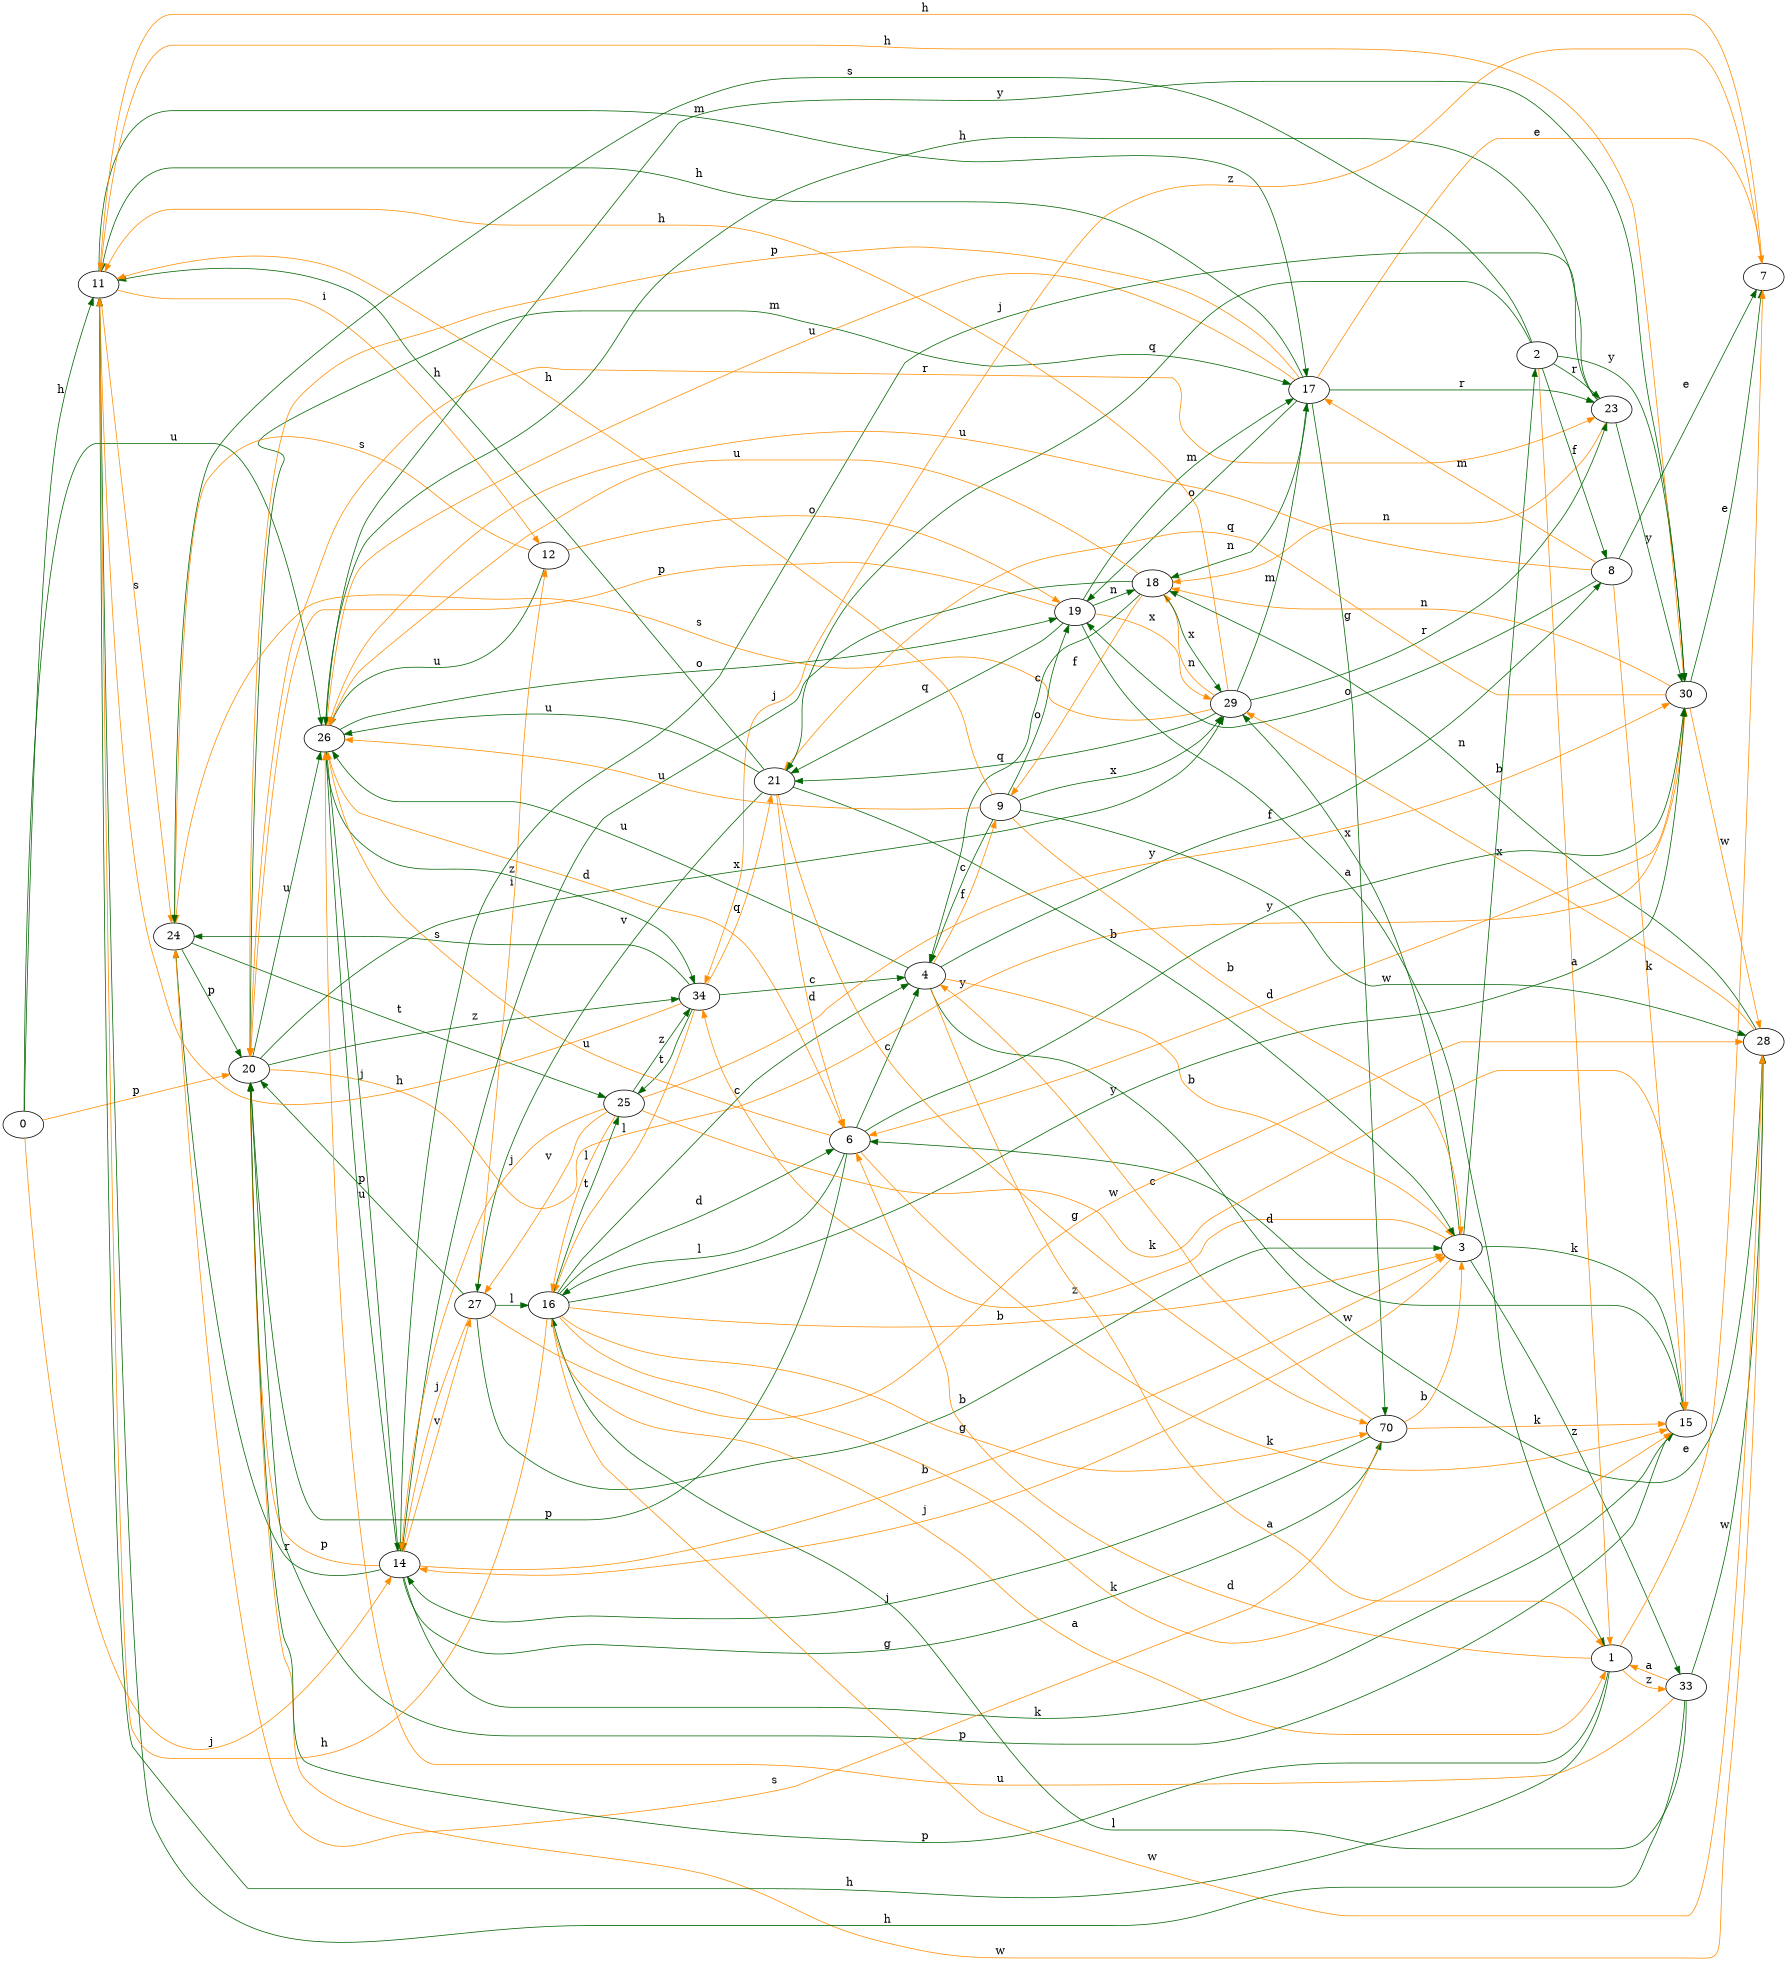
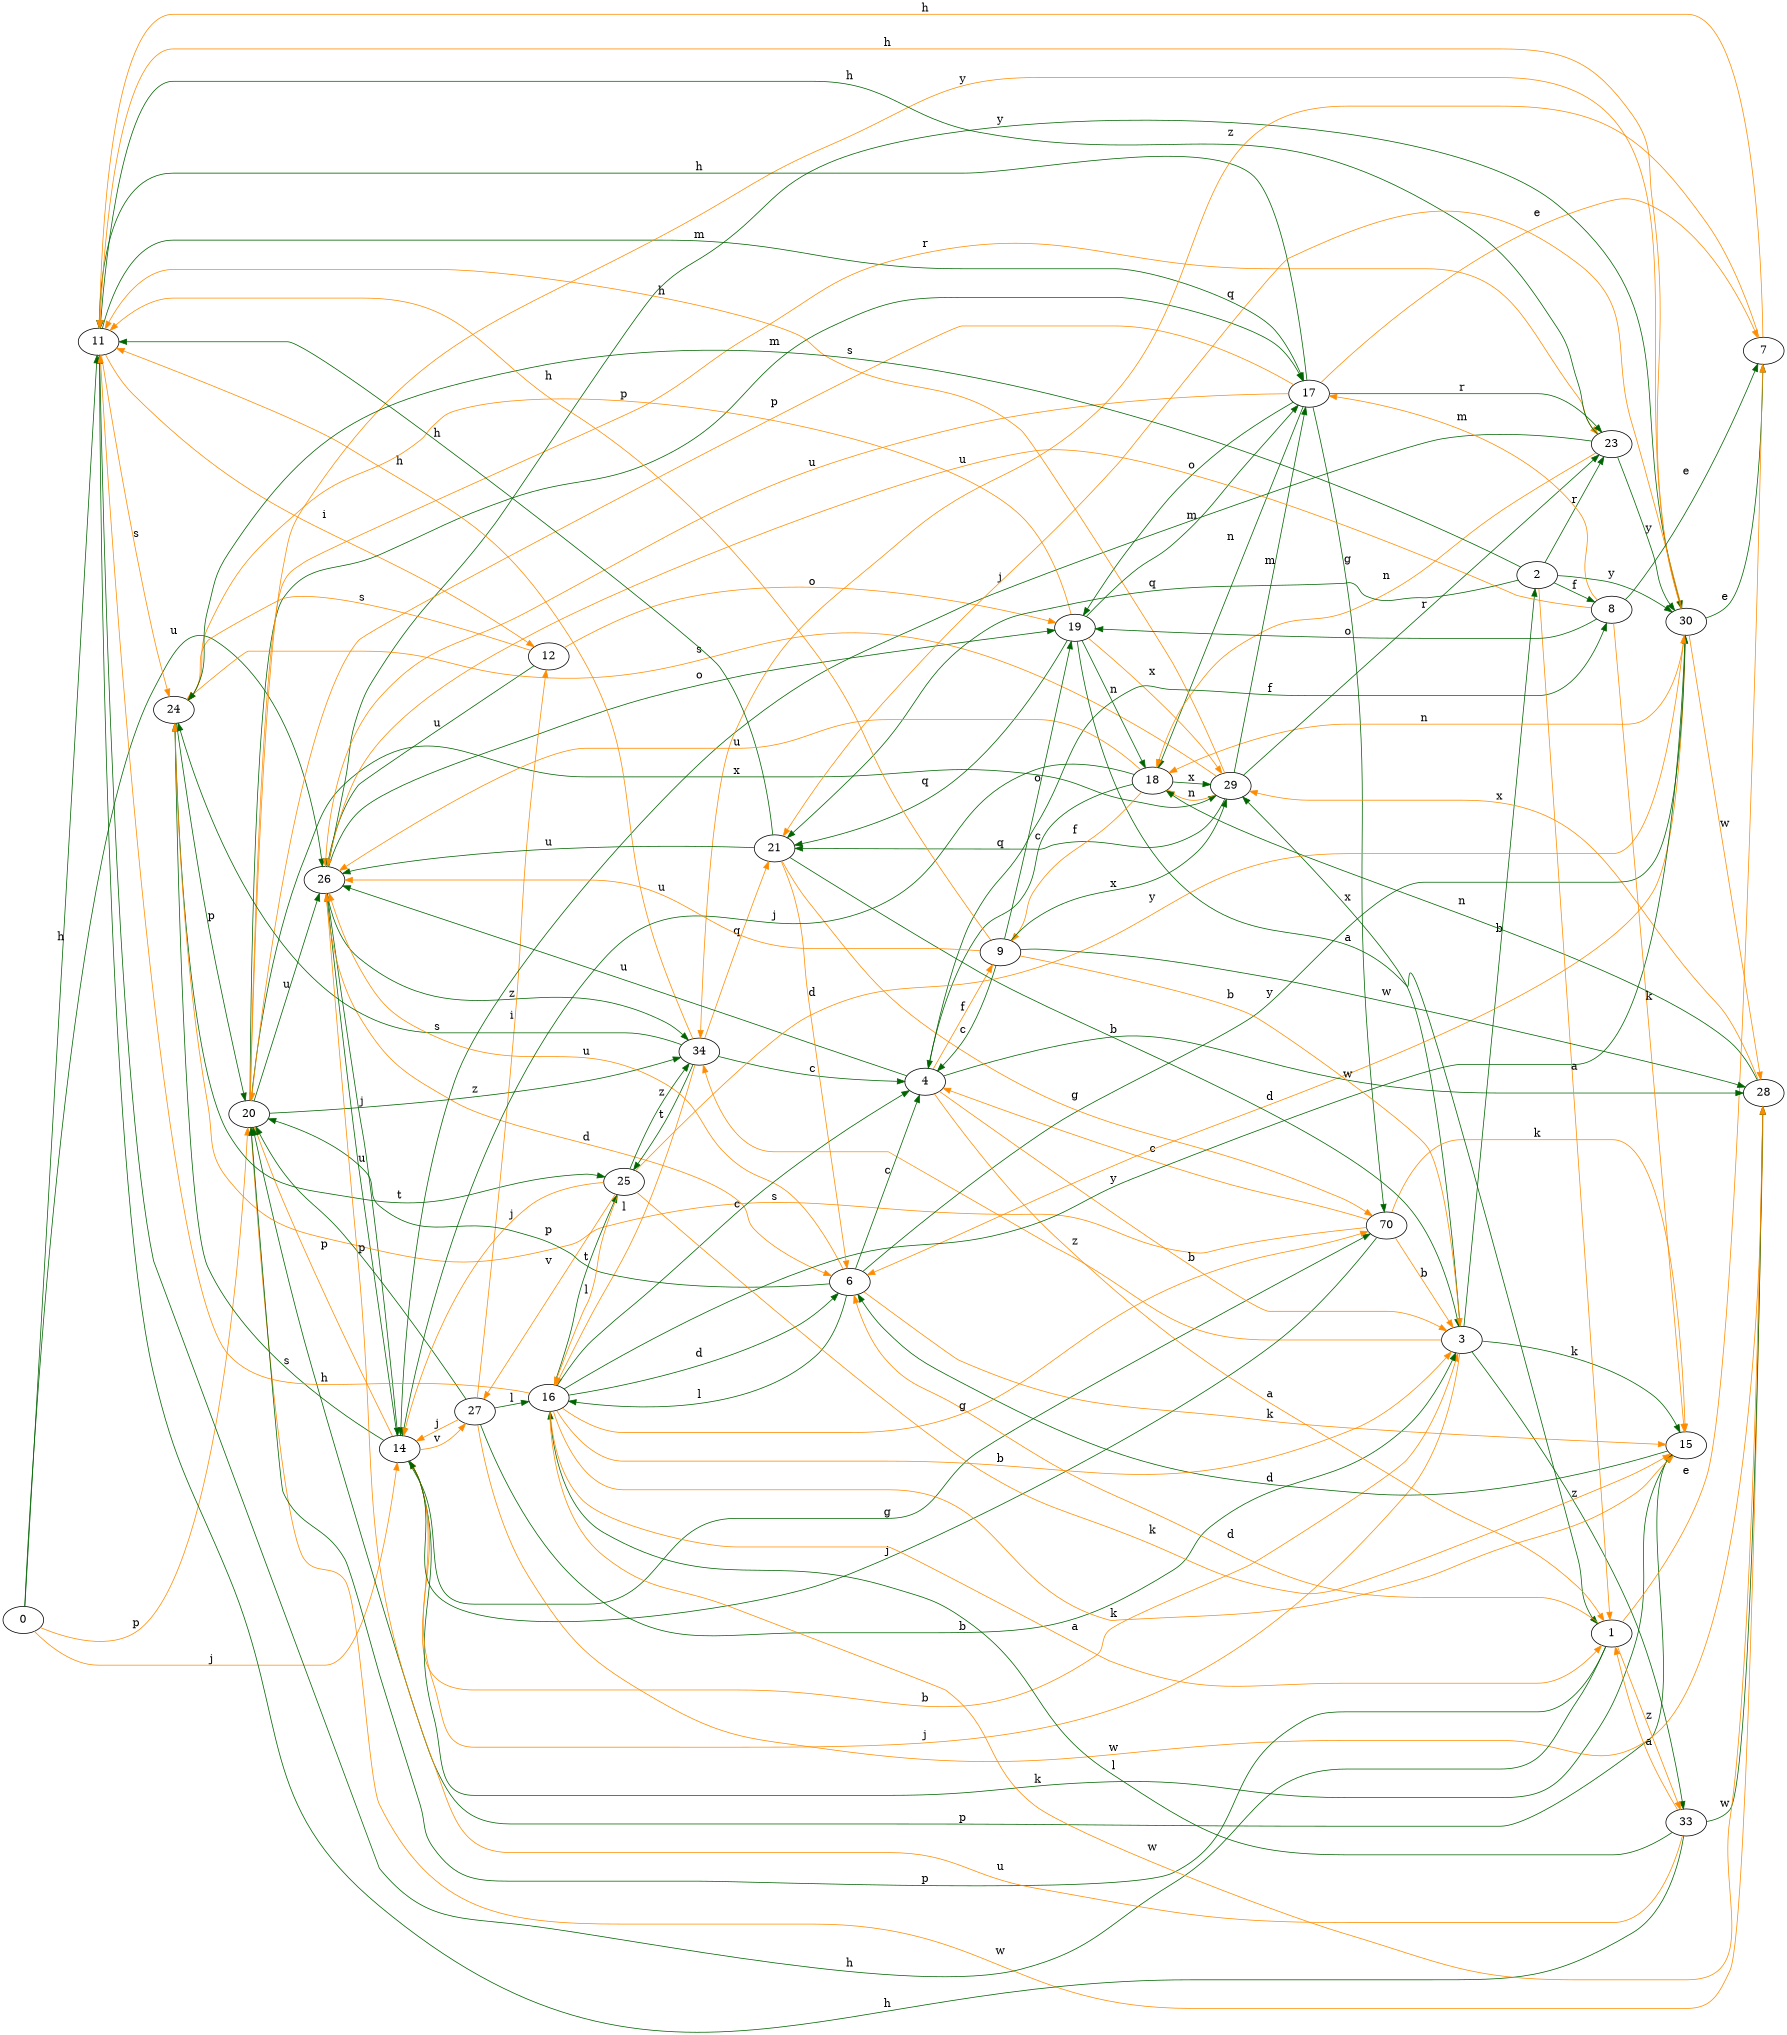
edge "23" -> "26": now "23" -> "11"
edge "19" -> "20": now "19" -> "24"
edge "21" -> "27": removed, label "v"
edge "14" -> "24": label "r" -> "s"
